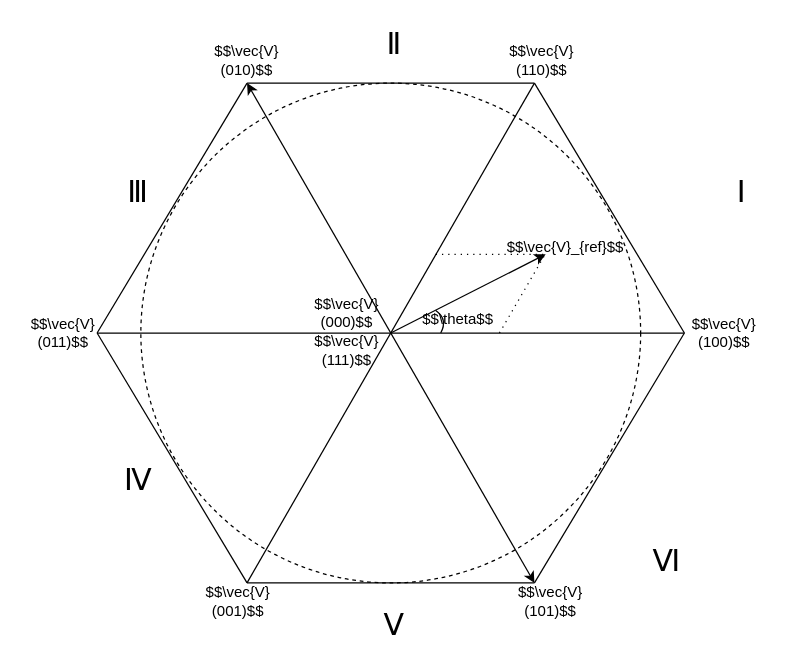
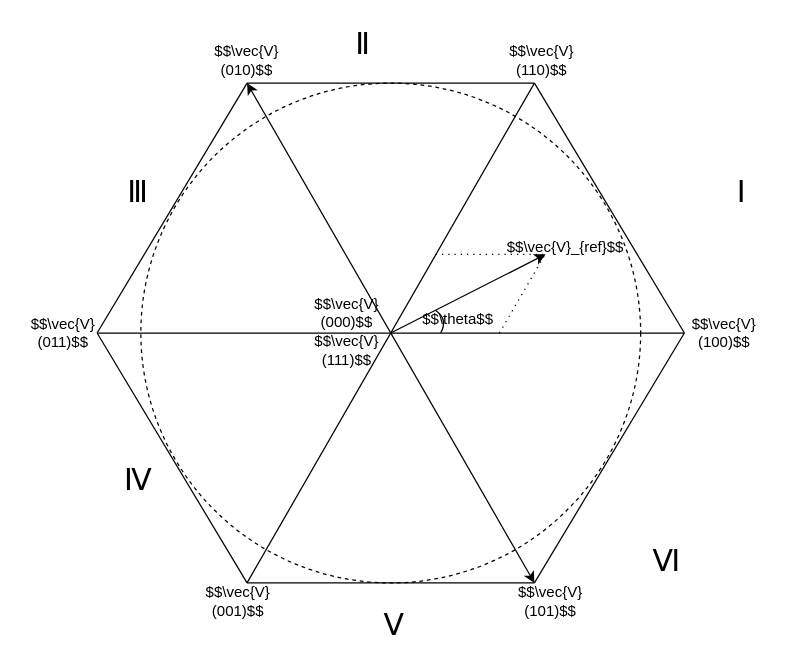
node "Ⅱ": moved (394, 44) -> (363, 44)
